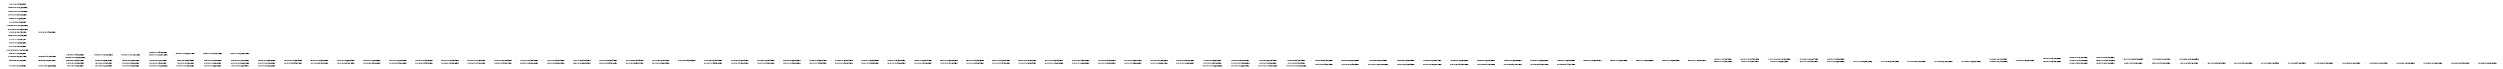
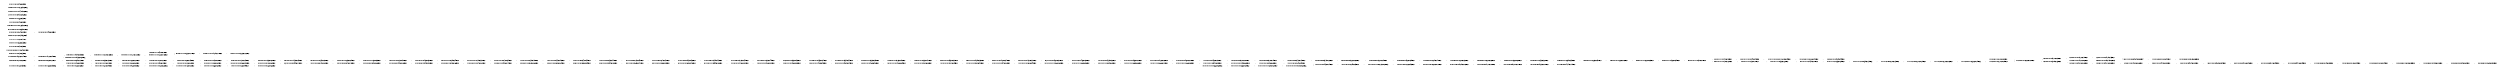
node "00011111011001110111_38-57_COV:146_LEN:20": added
